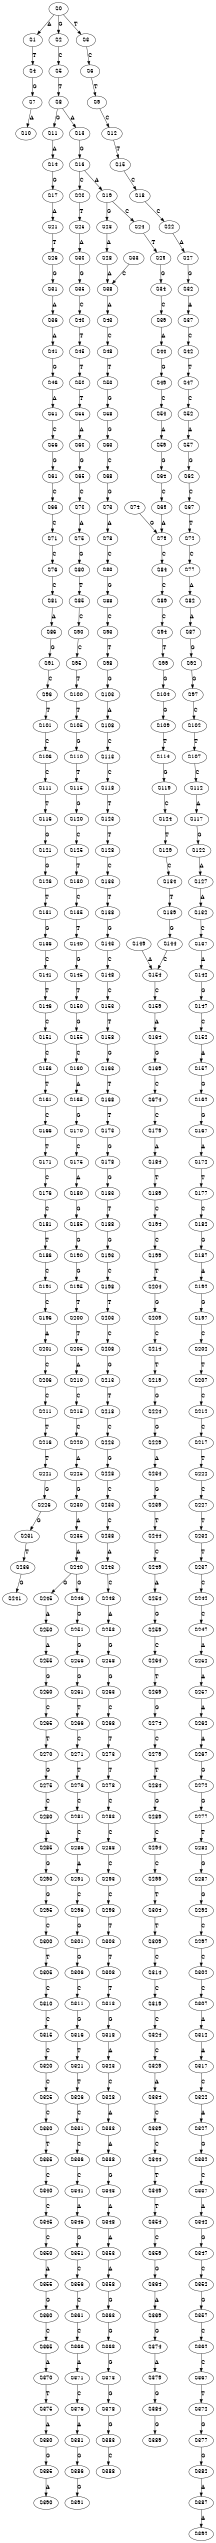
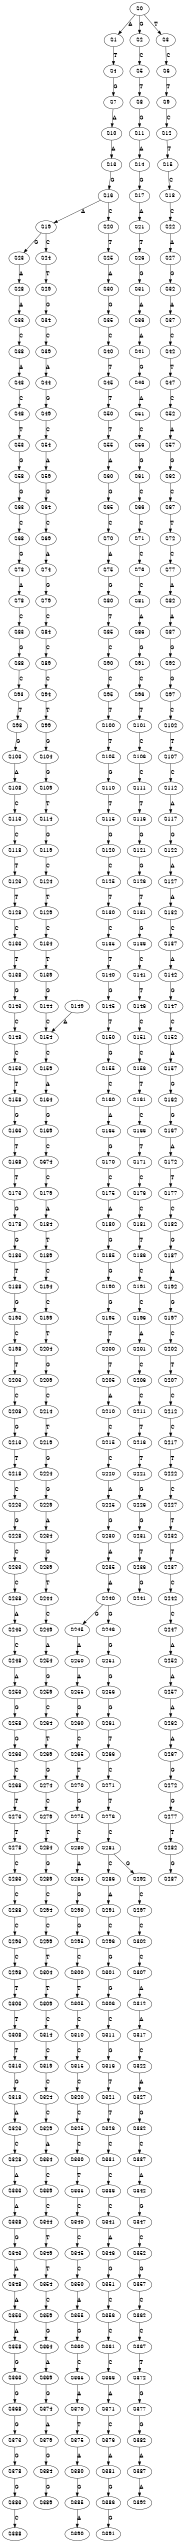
edge "S8" -> "S13": now "S10" -> "S13"
edge "S28" -> "S38": now "S28" -> "S33"
edge "S69" -> "S79": now "S69" -> "S74"
edge "S287" -> "S292": now "S281" -> "S292"
